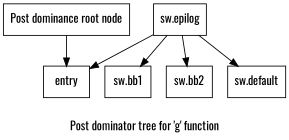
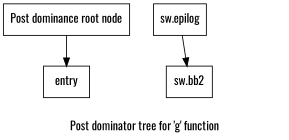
edge "sw.epilog" -> "entry": removed
node "sw.bb1": removed
node "sw.default": removed
